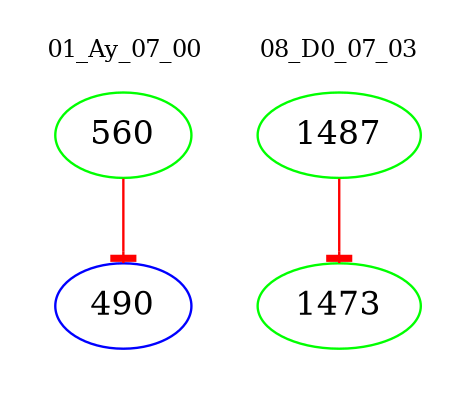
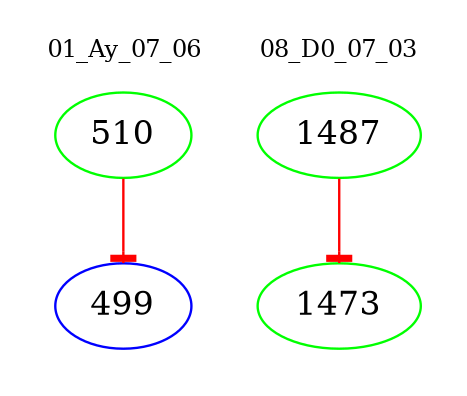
cluster "01_Ay_07_00": label "01_Ay_07_00" -> "01_Ay_07_06"
node "560": label "560" -> "510"
node "490": label "490" -> "499"
